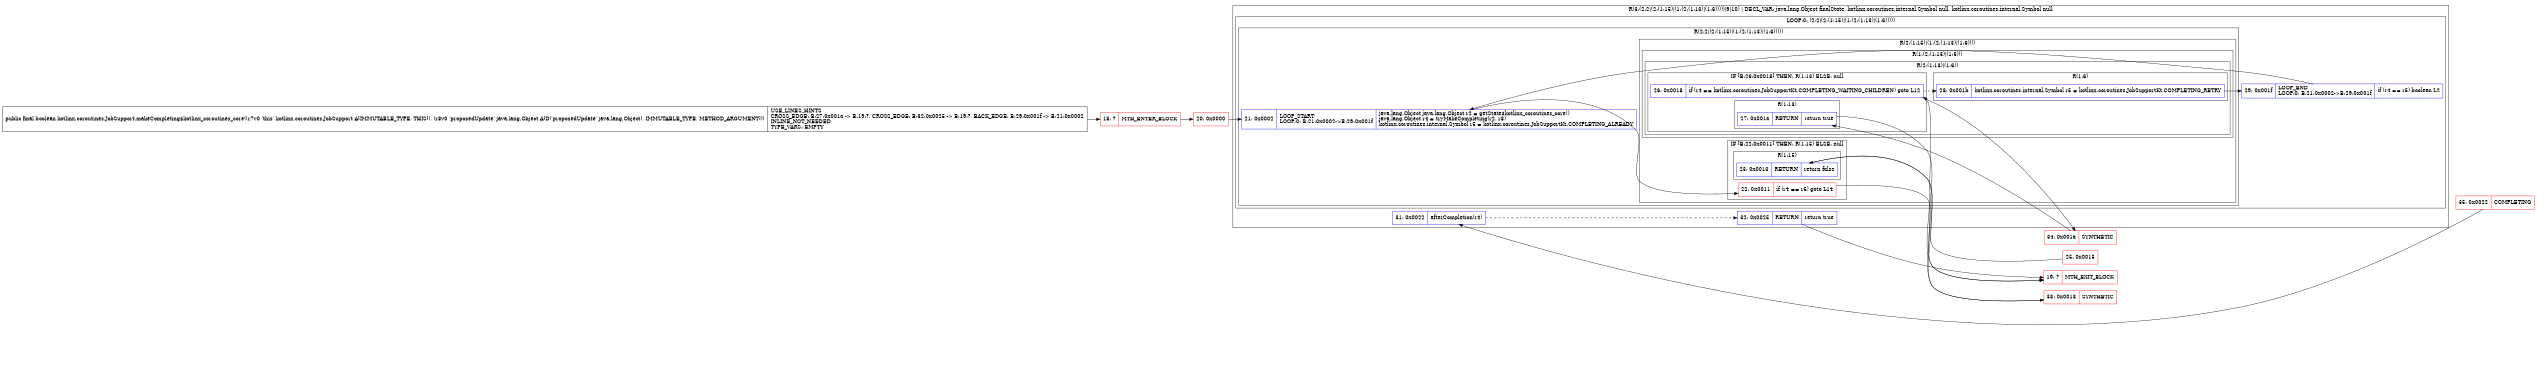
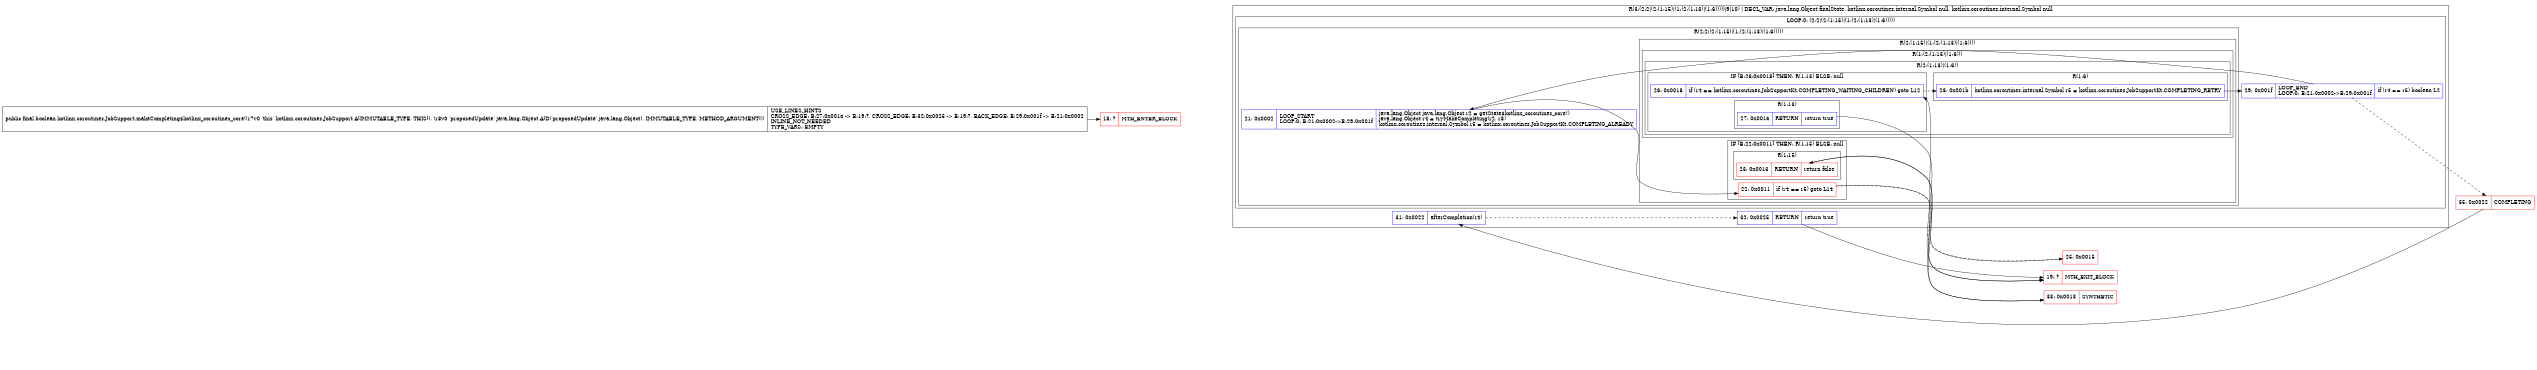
node "20: 0x0000": removed
edge "29: 0x001f" -> "35: 0x0022": added
node "23: 0x0013": color blue -> red
node "34: 0x001a": removed
edge "22: 0x0011" -> "25: 0x0015": added
